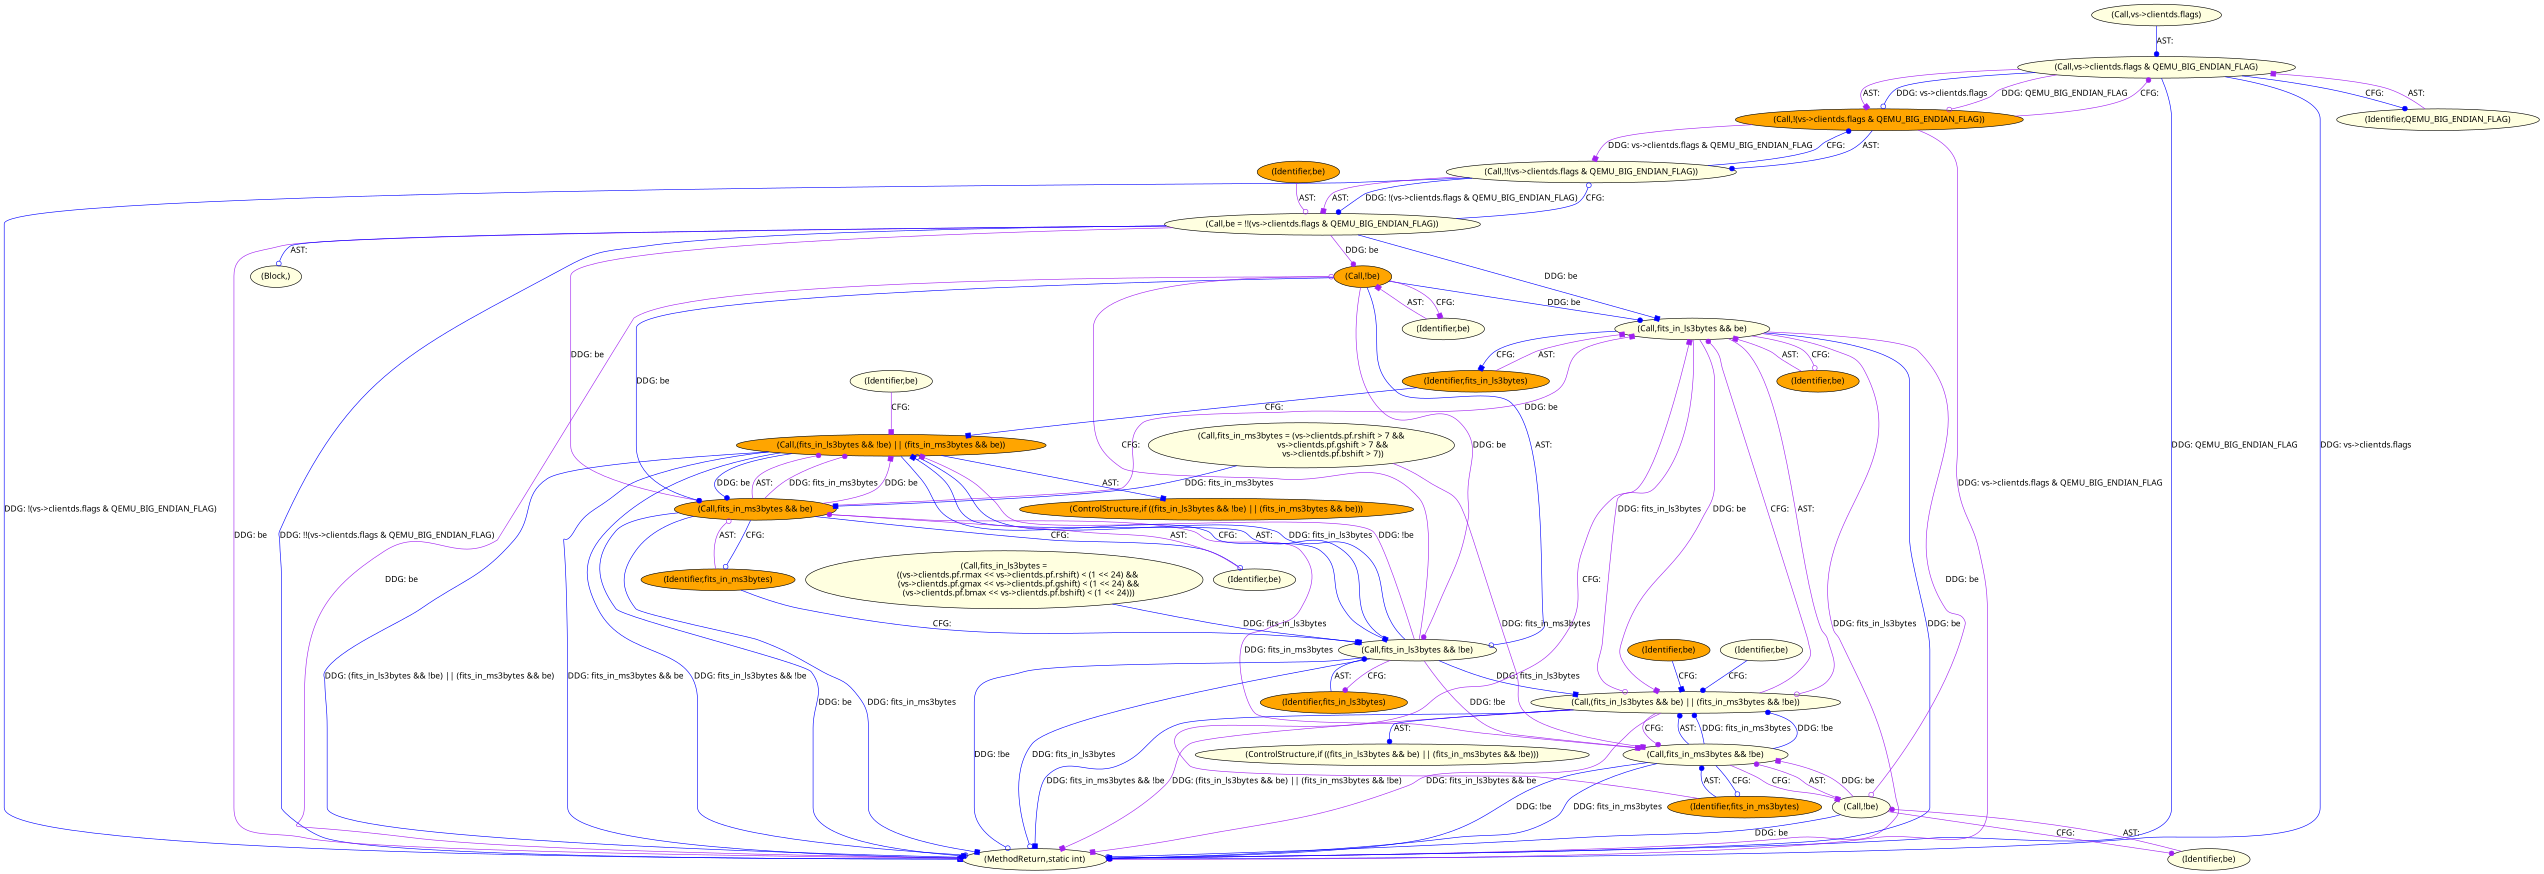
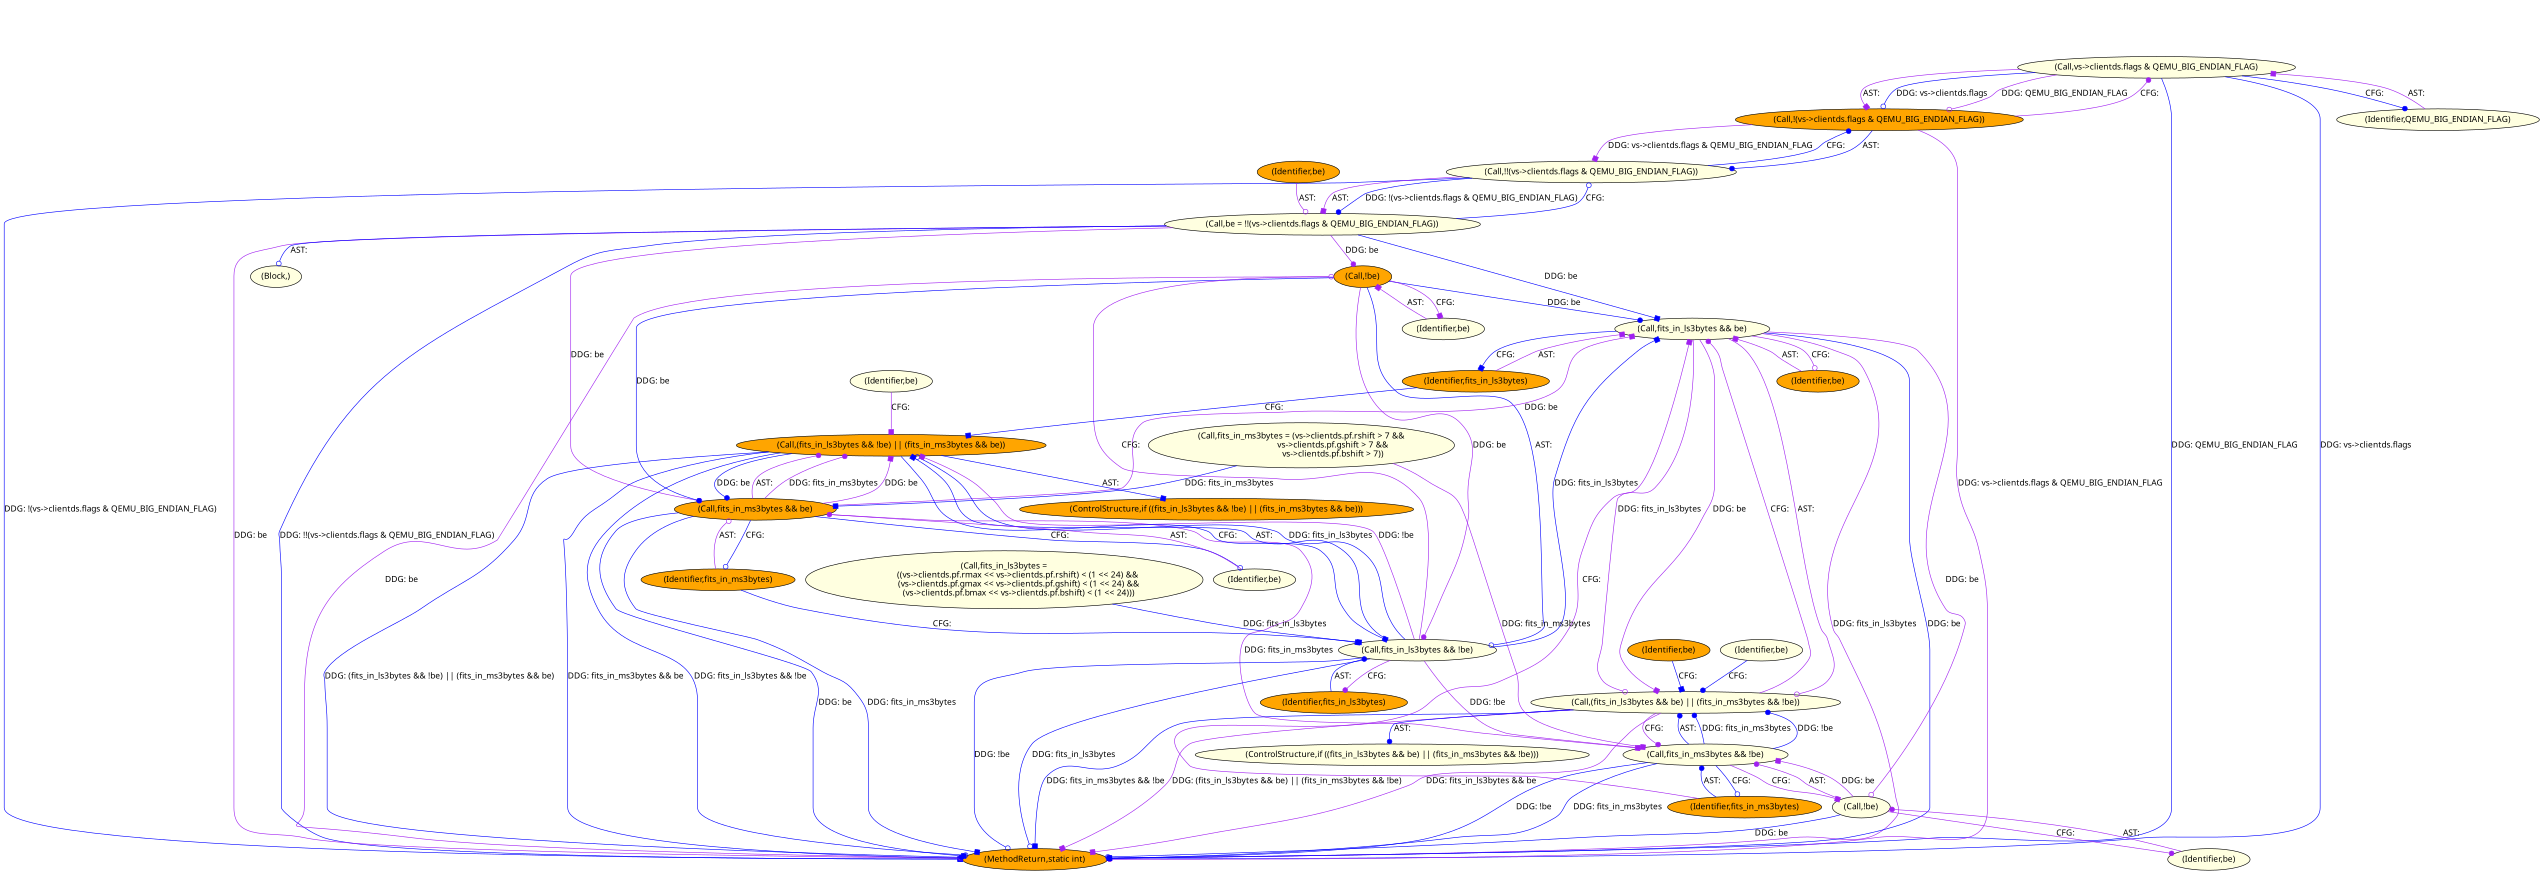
node "(Call,vs->clientds.flags)": removed
edge "(Call,fits_in_ls3bytes && !be)" -> "(Call,(fits_in_ls3bytes && be) || (fits_in_ms3bytes && !be))": now "(Call,fits_in_ls3bytes && !be)" -> "(Call,fits_in_ls3bytes && be)"
node "(MethodReturn,static int)": fillcolor lightyellow -> orange
